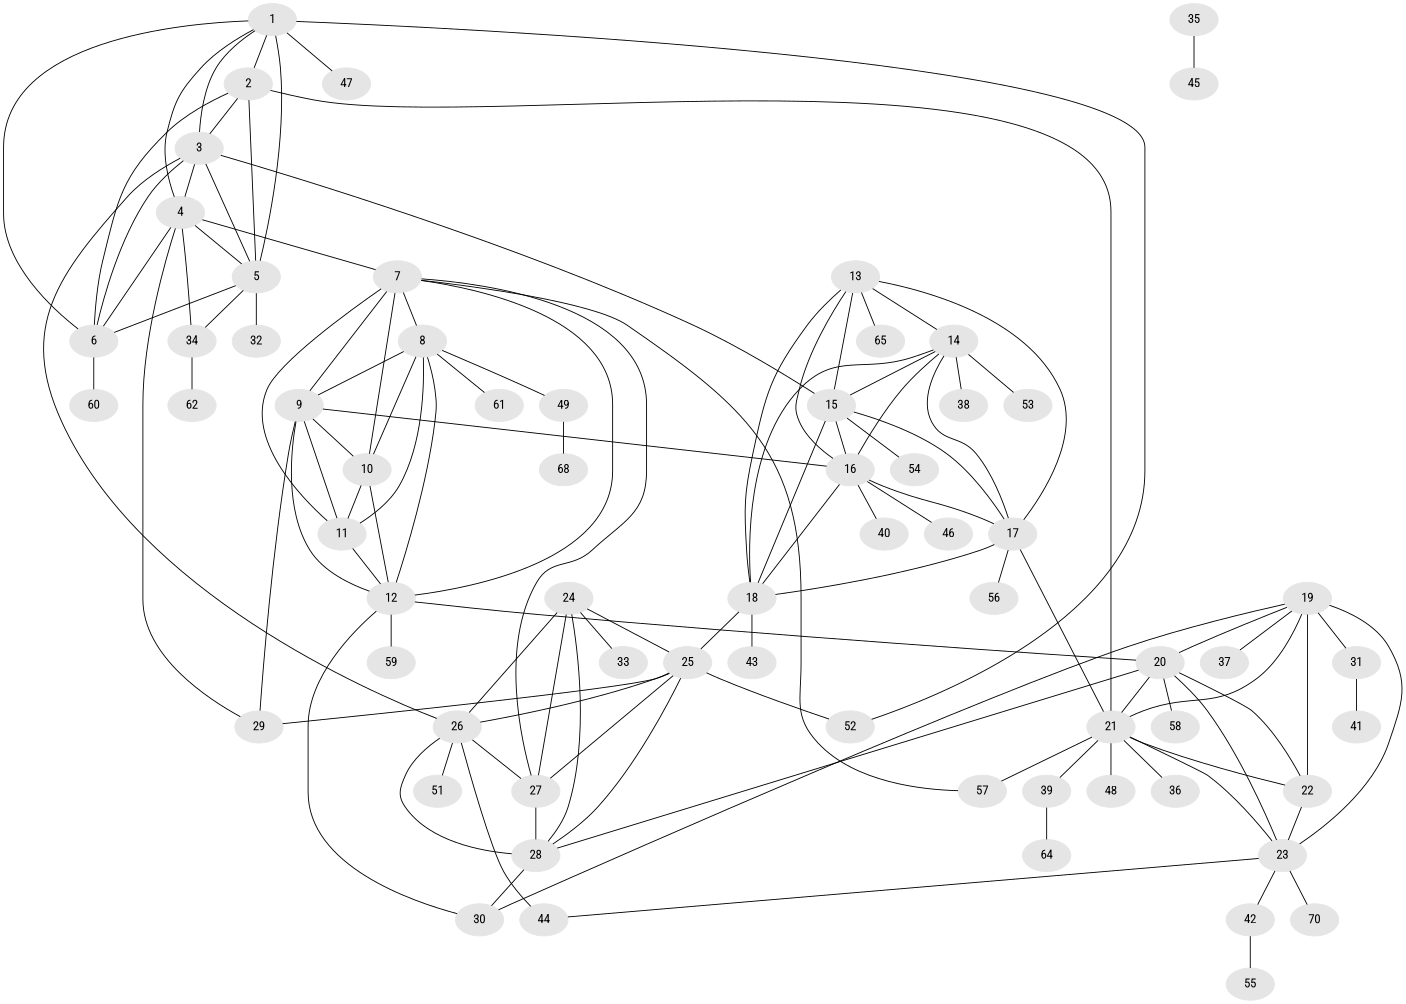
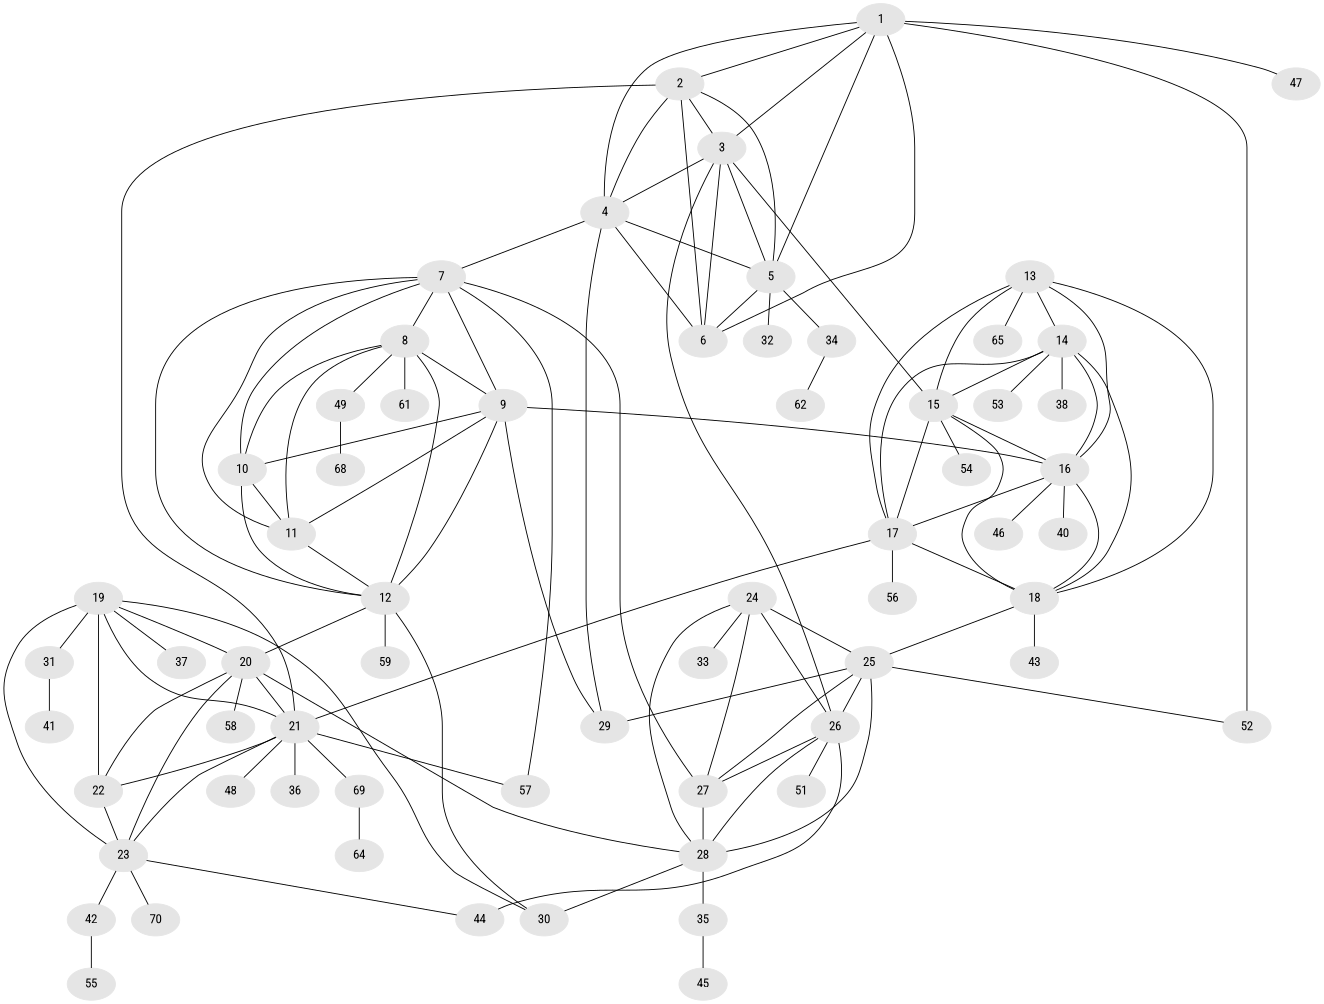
edge "4" -- "34": now "4" -- "2"
node "60": removed
node "39": label "39" -> "69"
edge "28" -- "35": added
